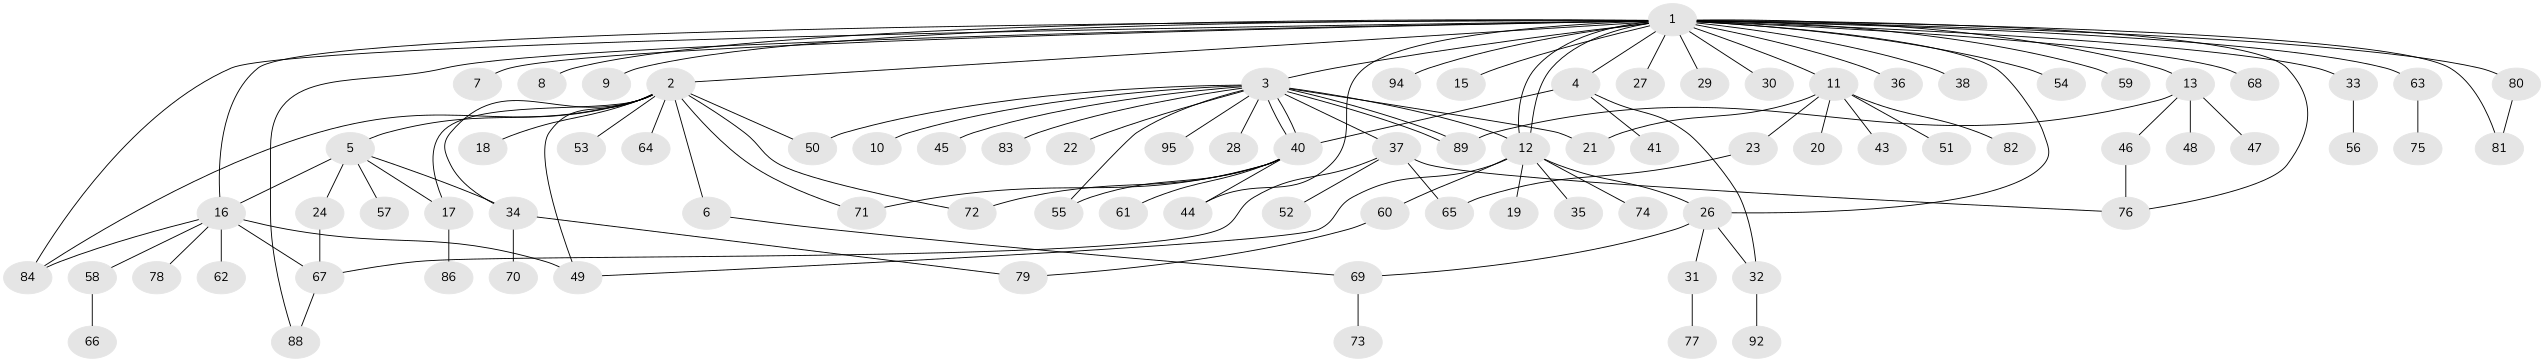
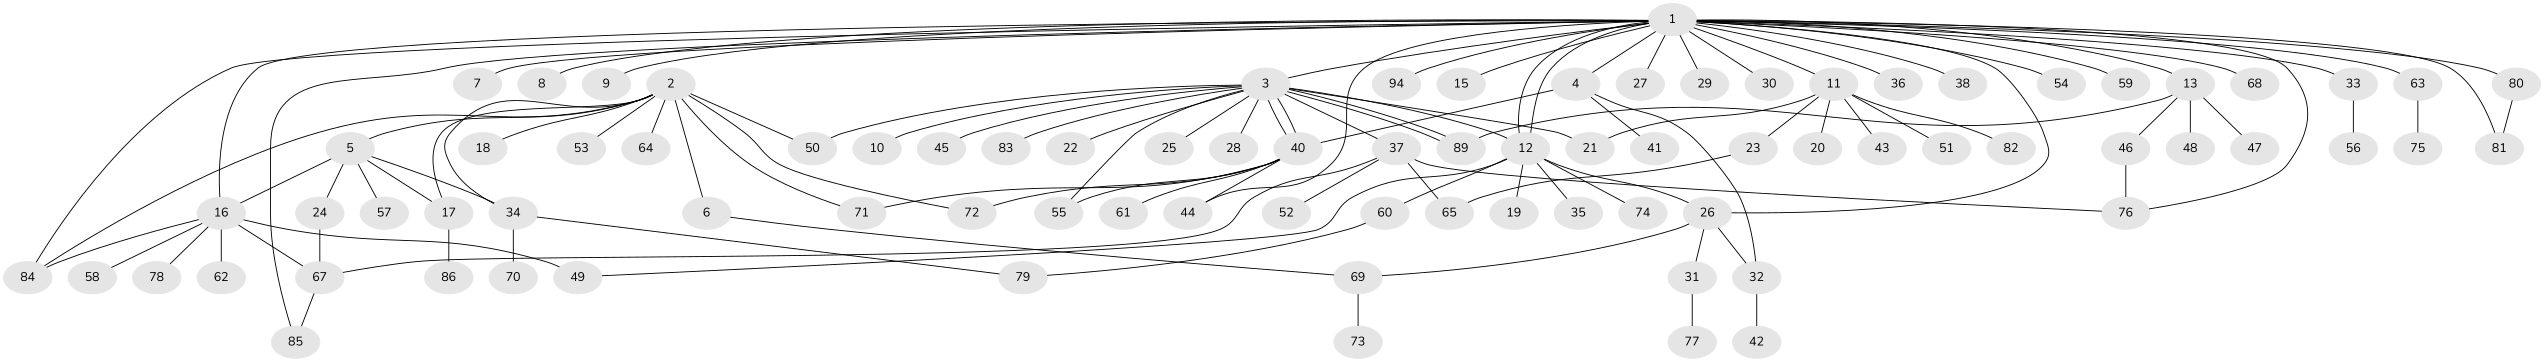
edge "1" -- "2": removed
edge "2" -- "49": removed
node "95": label "95" -> "25"
node "66": removed
node "88": label "88" -> "85"
node "92": label "92" -> "42"
